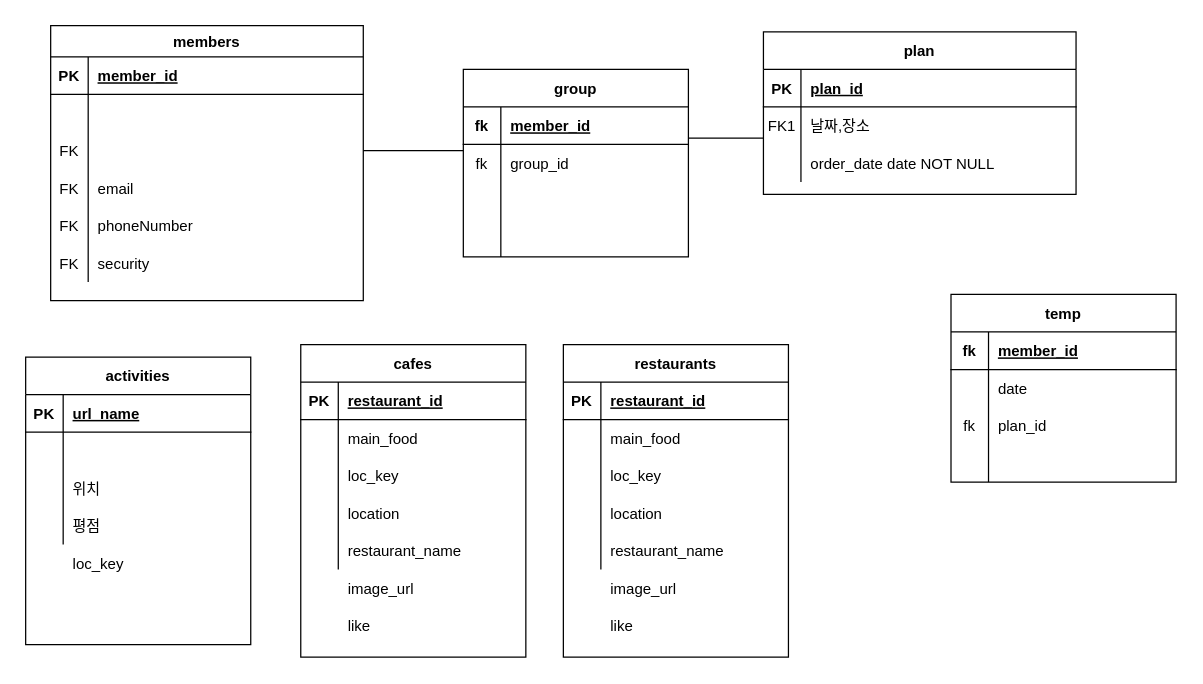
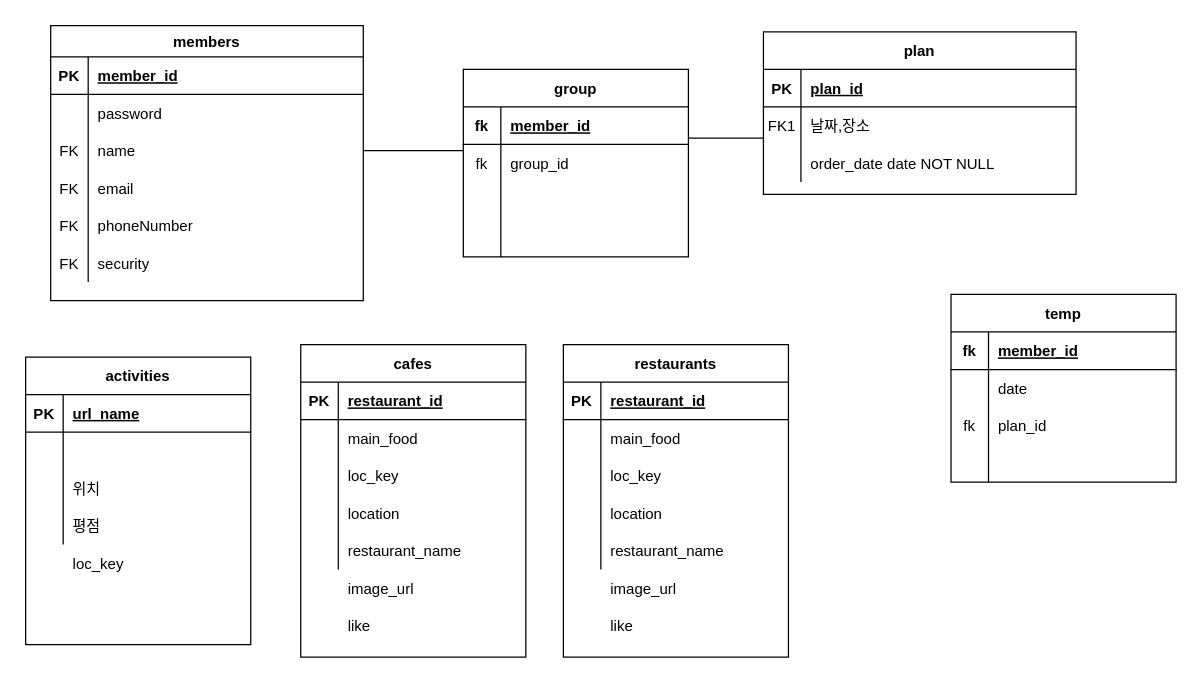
node "password": added
node "name": added
